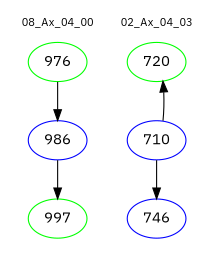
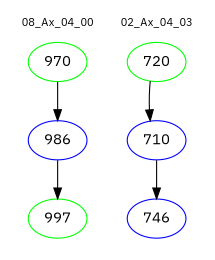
node "976": label "976" -> "970"
edge "710" -> "720": reversed
